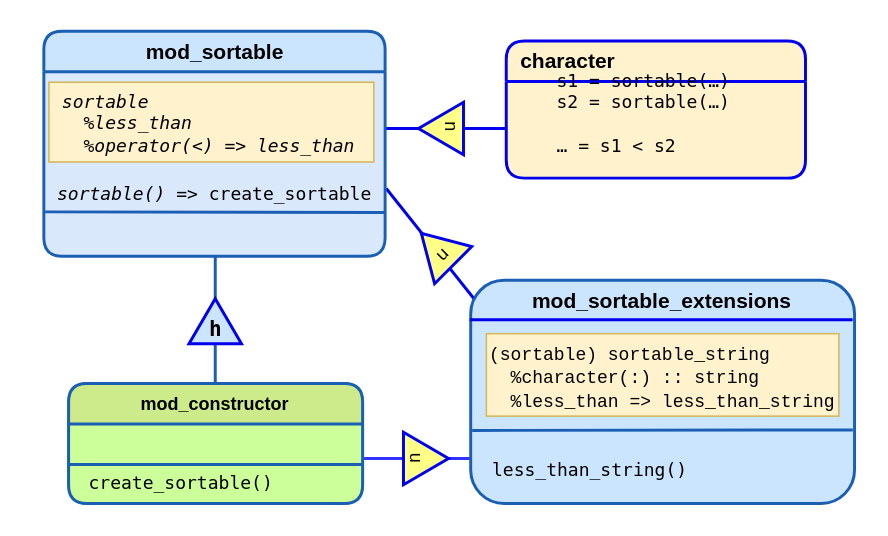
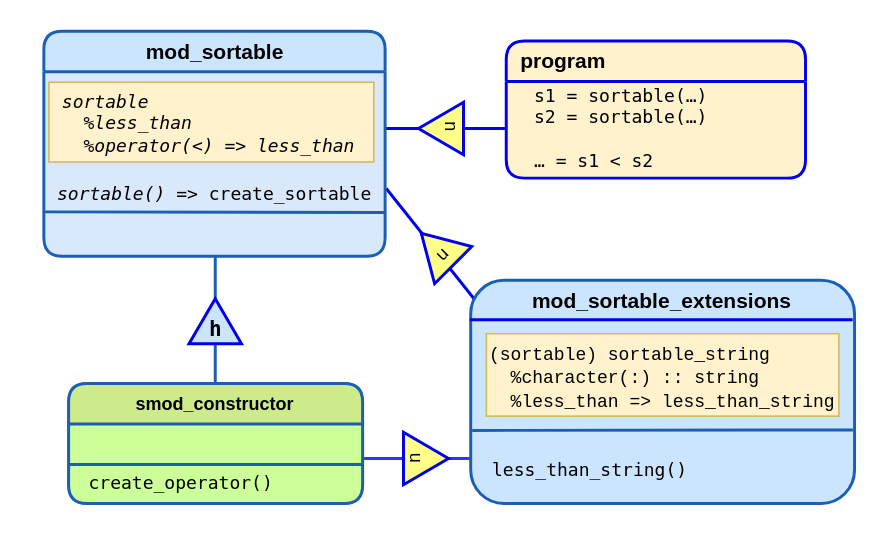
node "character": label "character" -> "program"
node "s1 = sortable(…) s2 = sortable(…) … = s1 < s2": moved (656, 110) -> (633, 125)
node "mod_constructor": label "mod_constructor" -> "smod_constructor"
node "create_sortable()": label "create_sortable()" -> "create_operator()"
